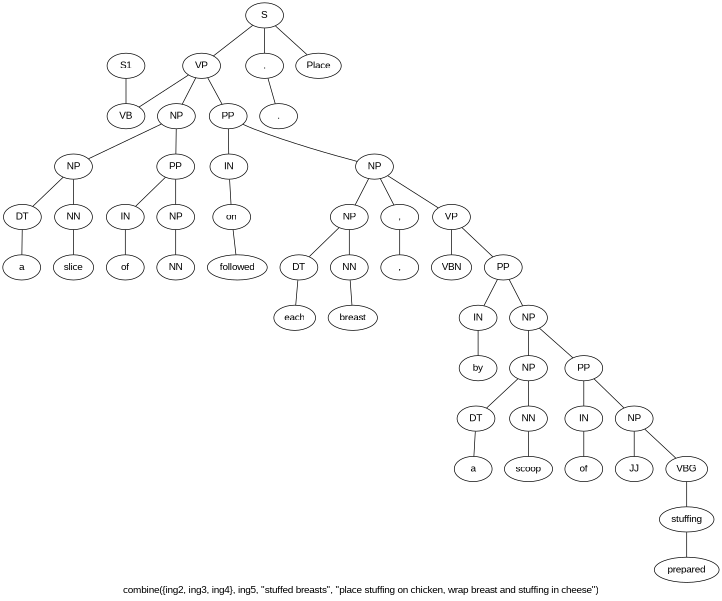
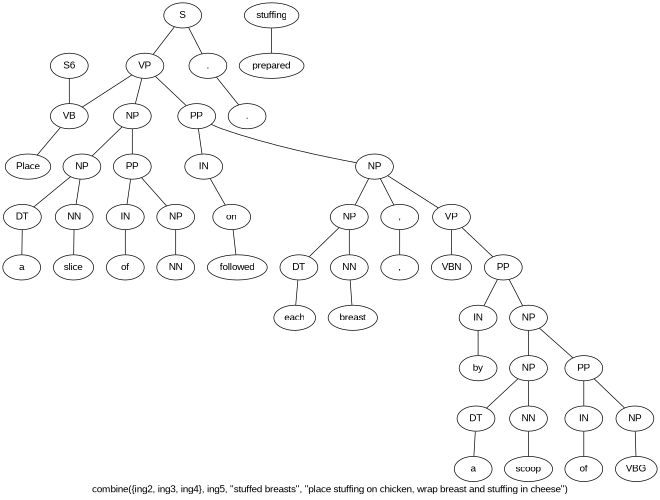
edge "S" -- "Place": now "VB" -- "Place"
node "S1": label "S1" -> "S6"
node "JJ": removed
edge "VBG" -- "stuffing": removed
